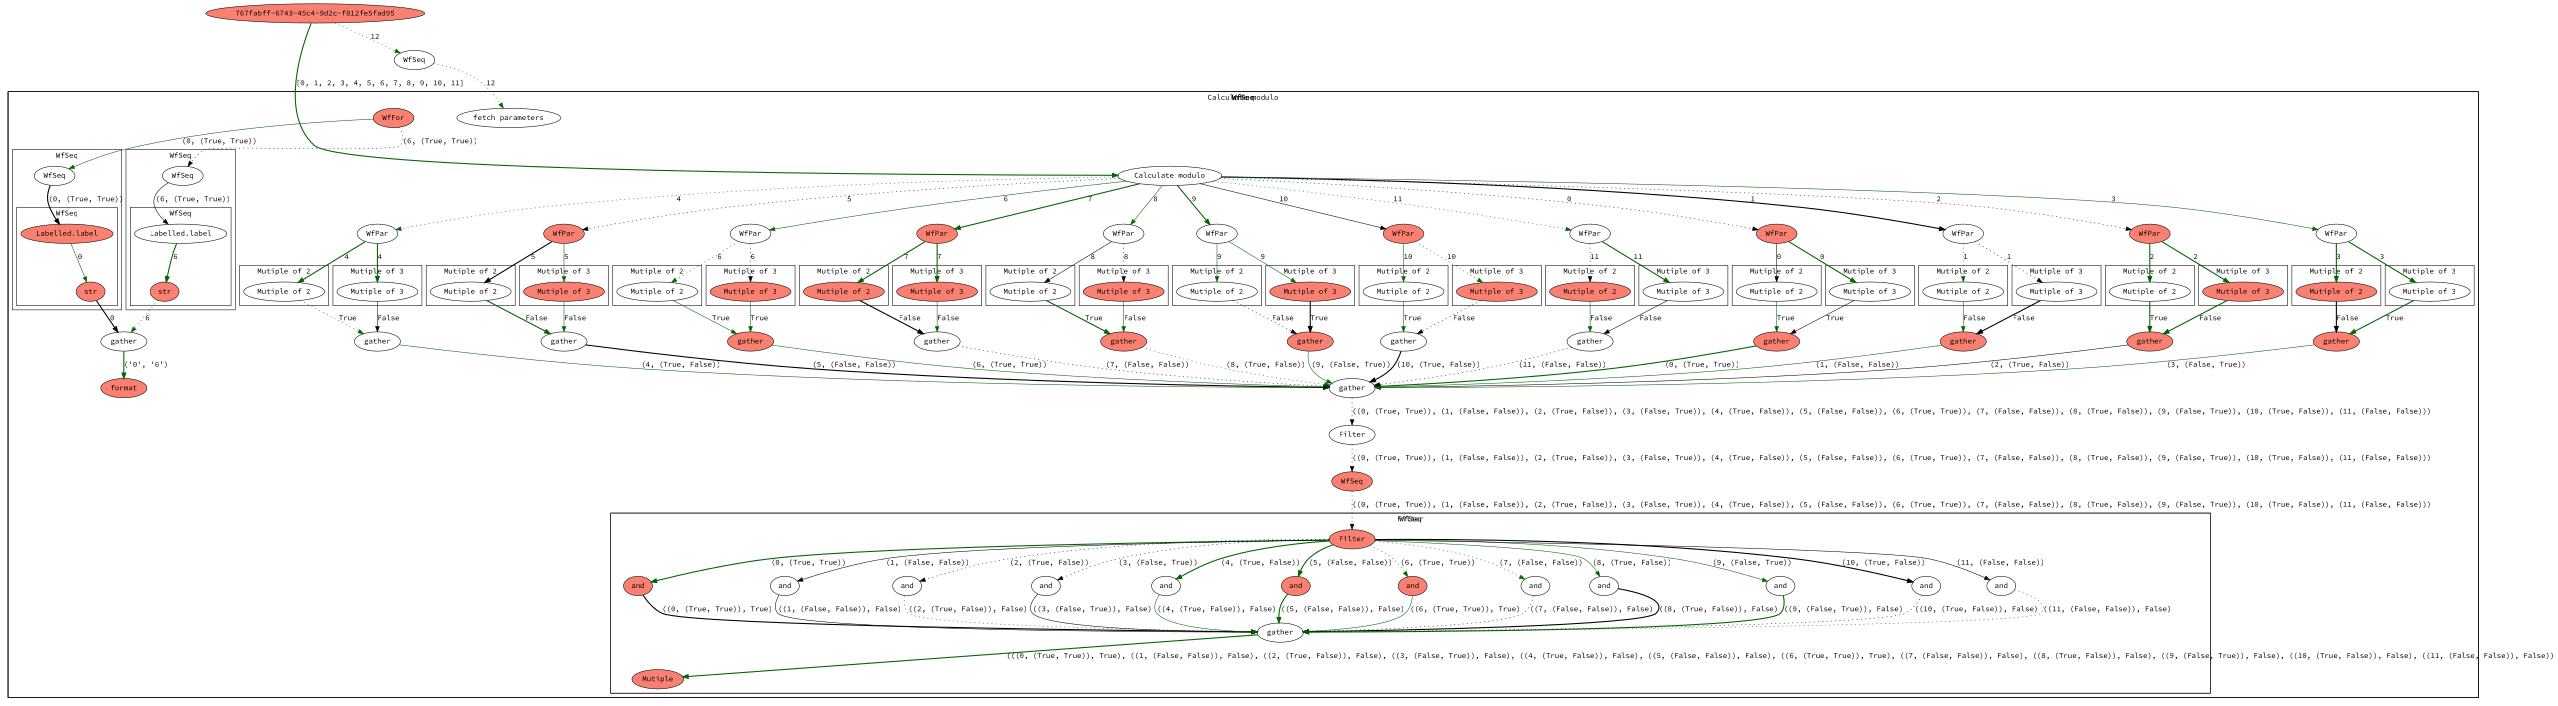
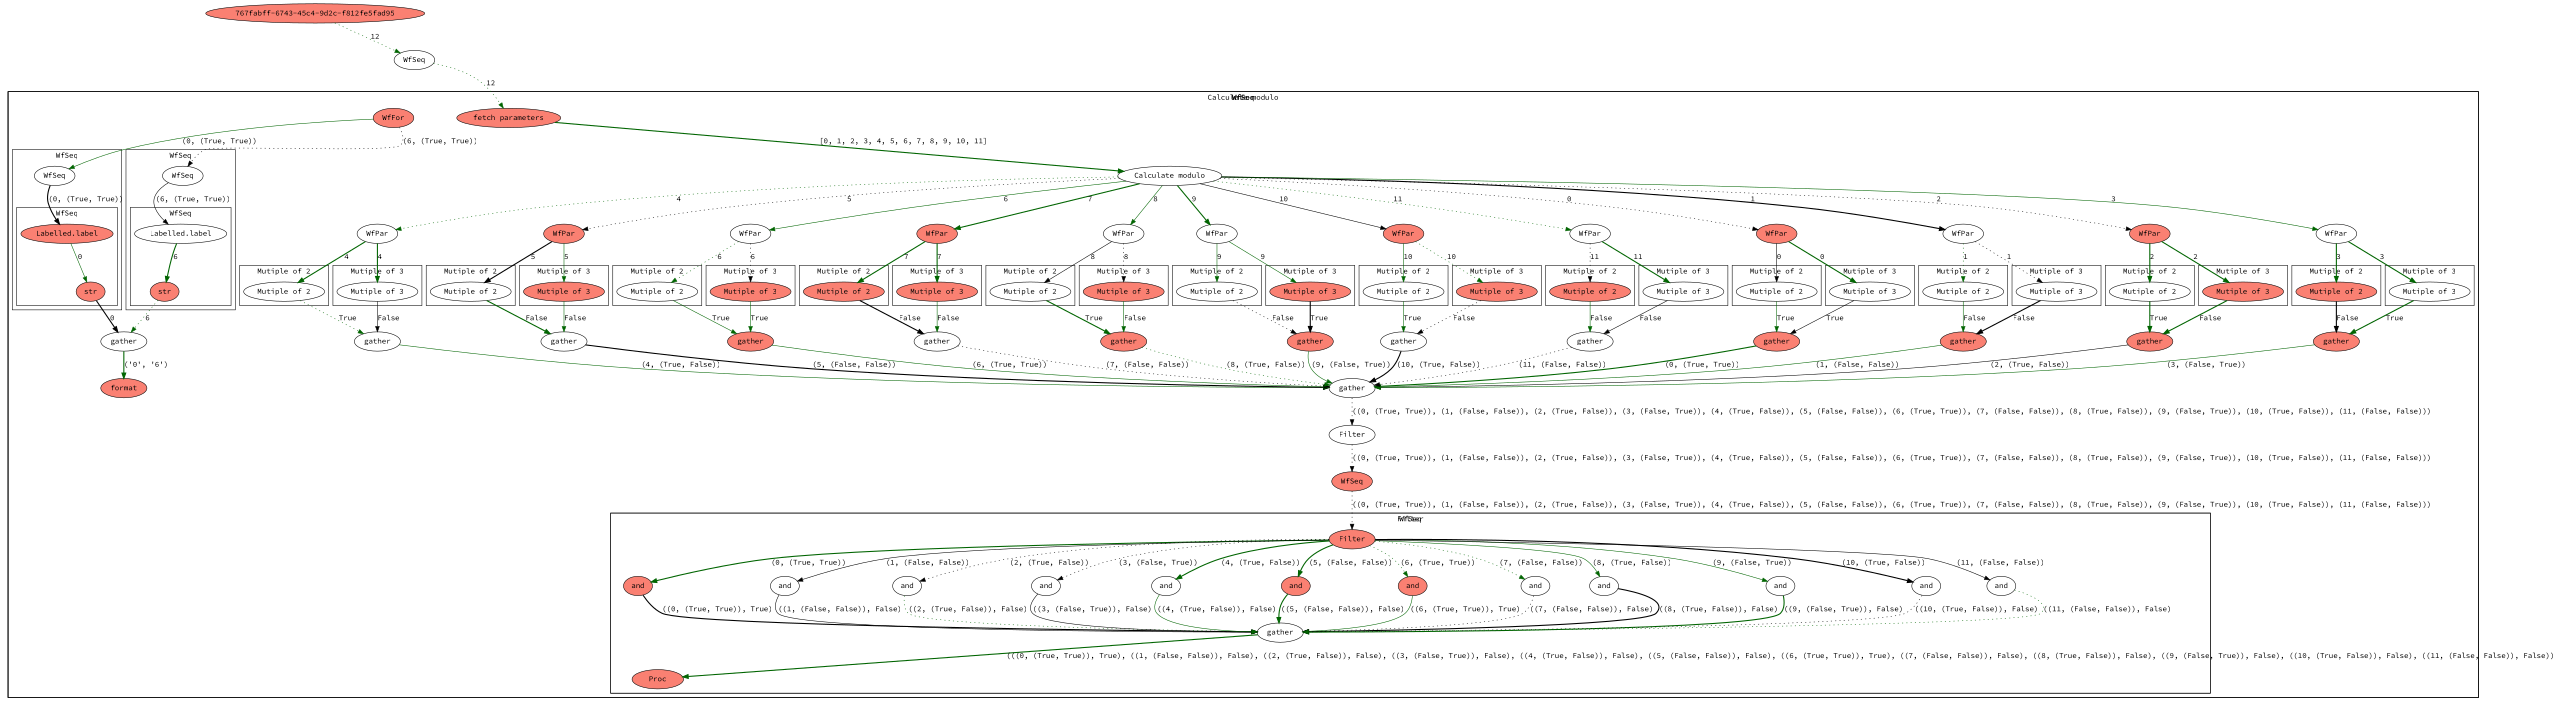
node "fetch parameters": fillcolor white -> salmon
edge "767fabff-6743-45c4-9d2c-f812fe5fad95" -> "Calculate modulo": now "fetch parameters" -> "Calculate modulo"
node "Mutiple": label "Mutiple" -> "Proc"
